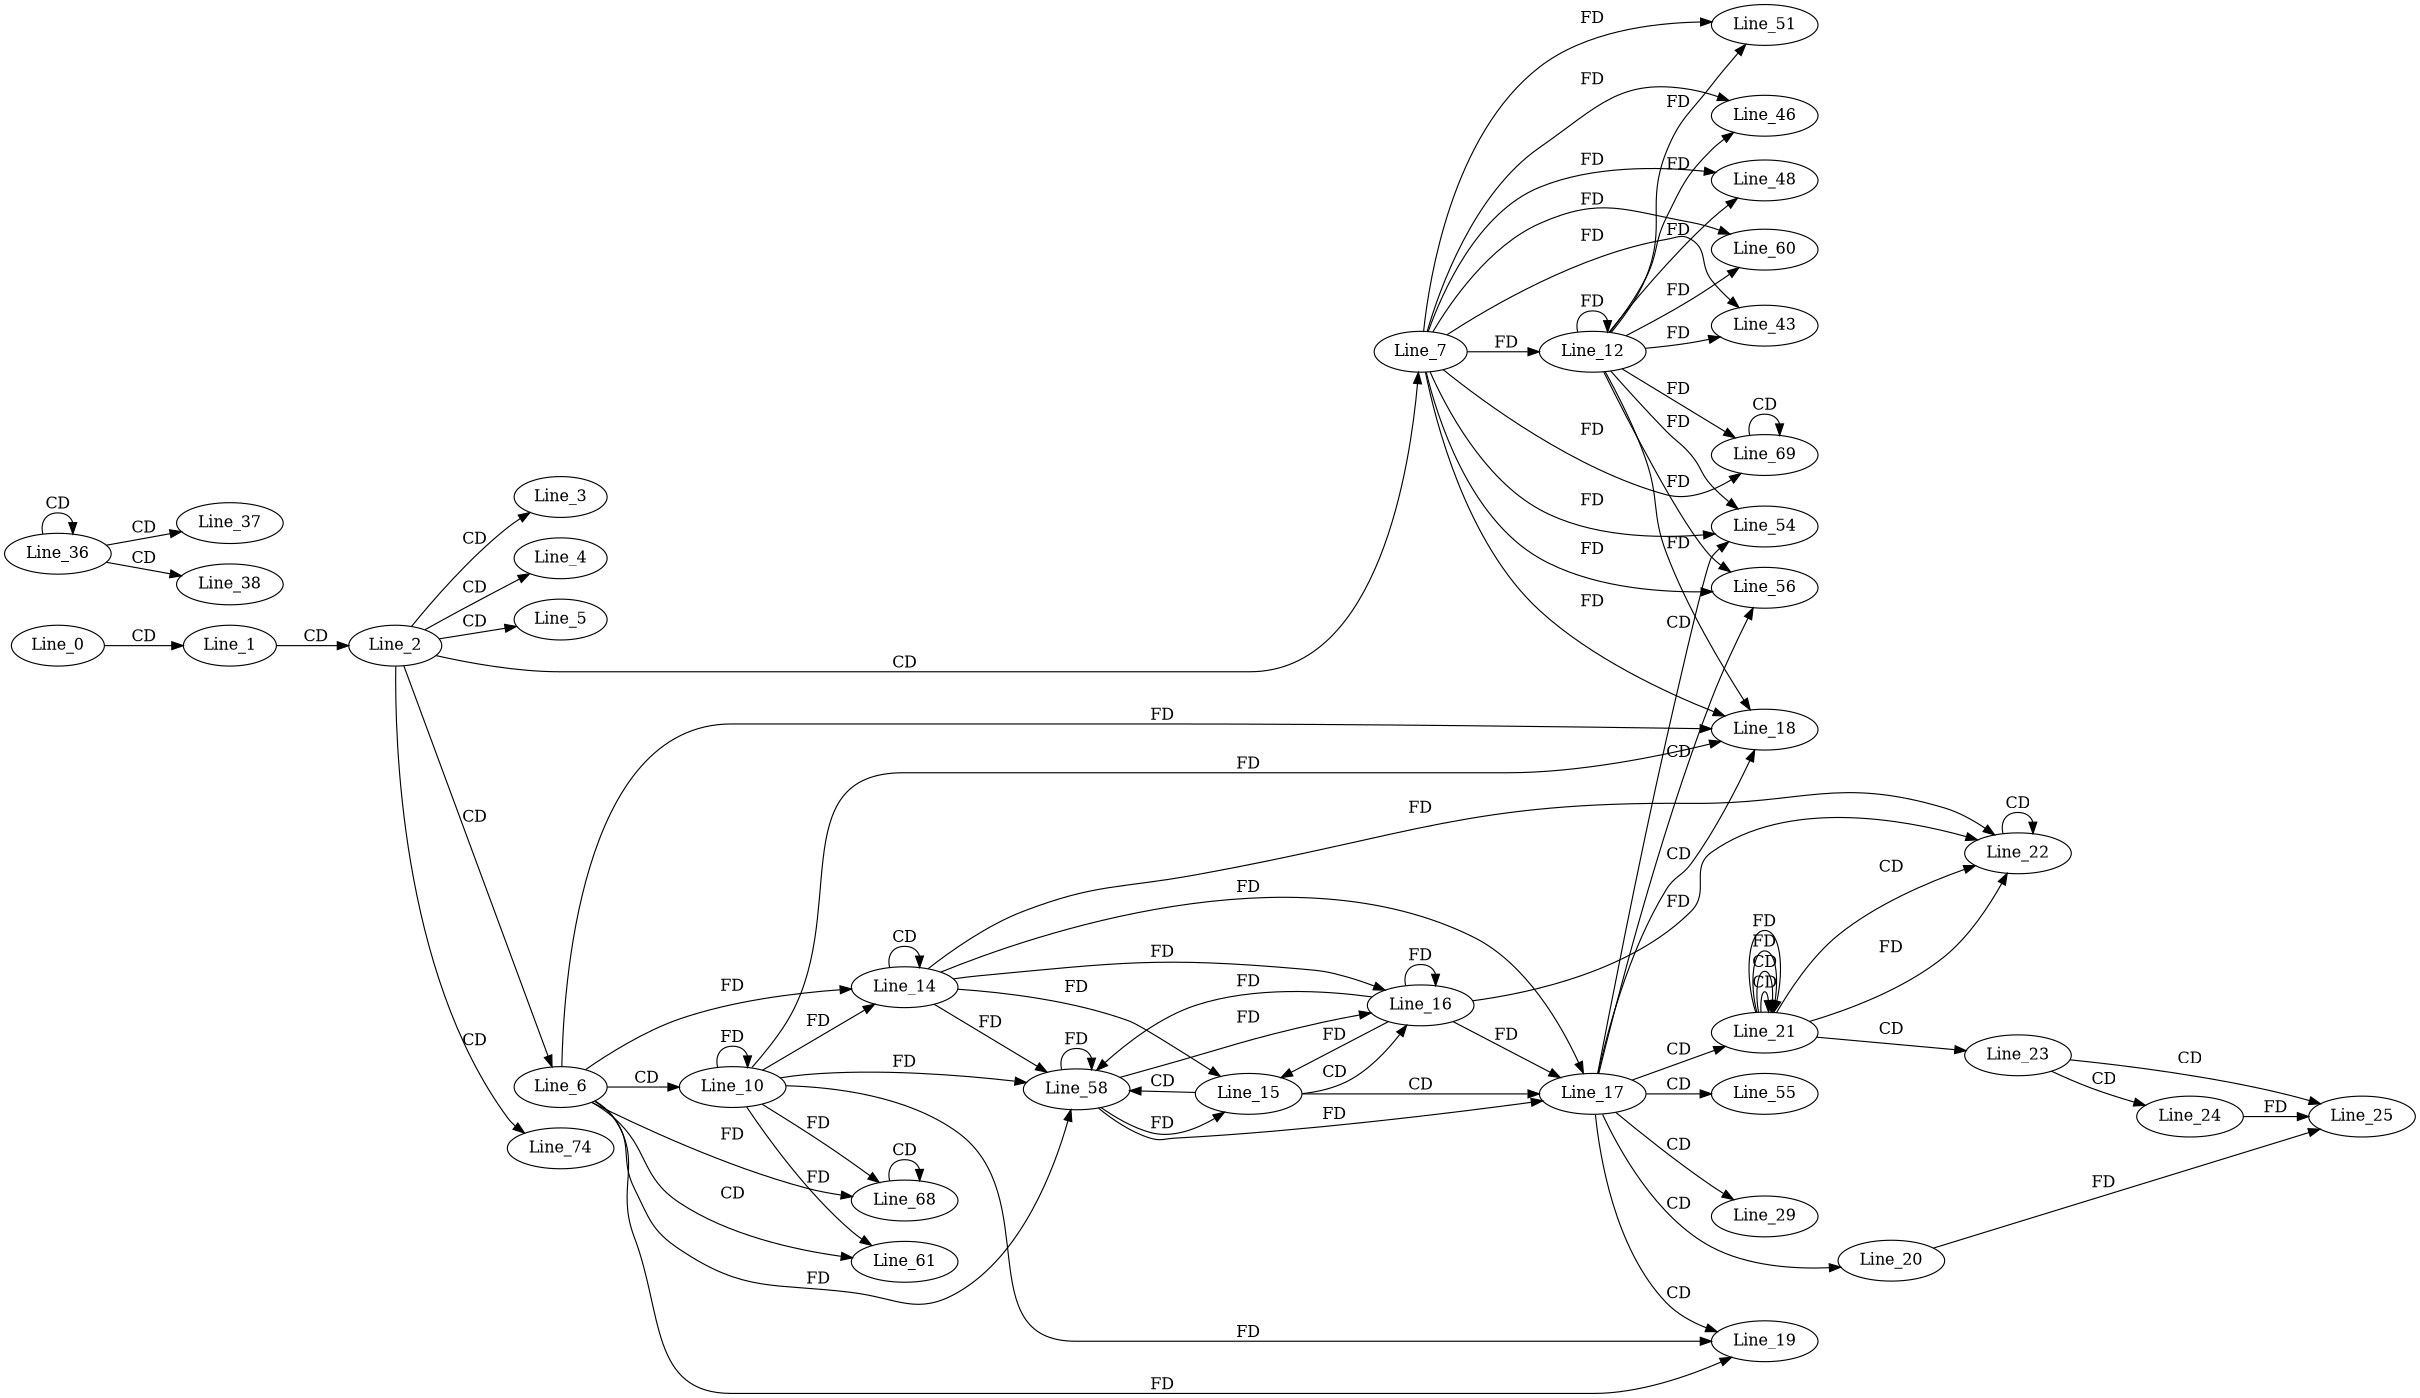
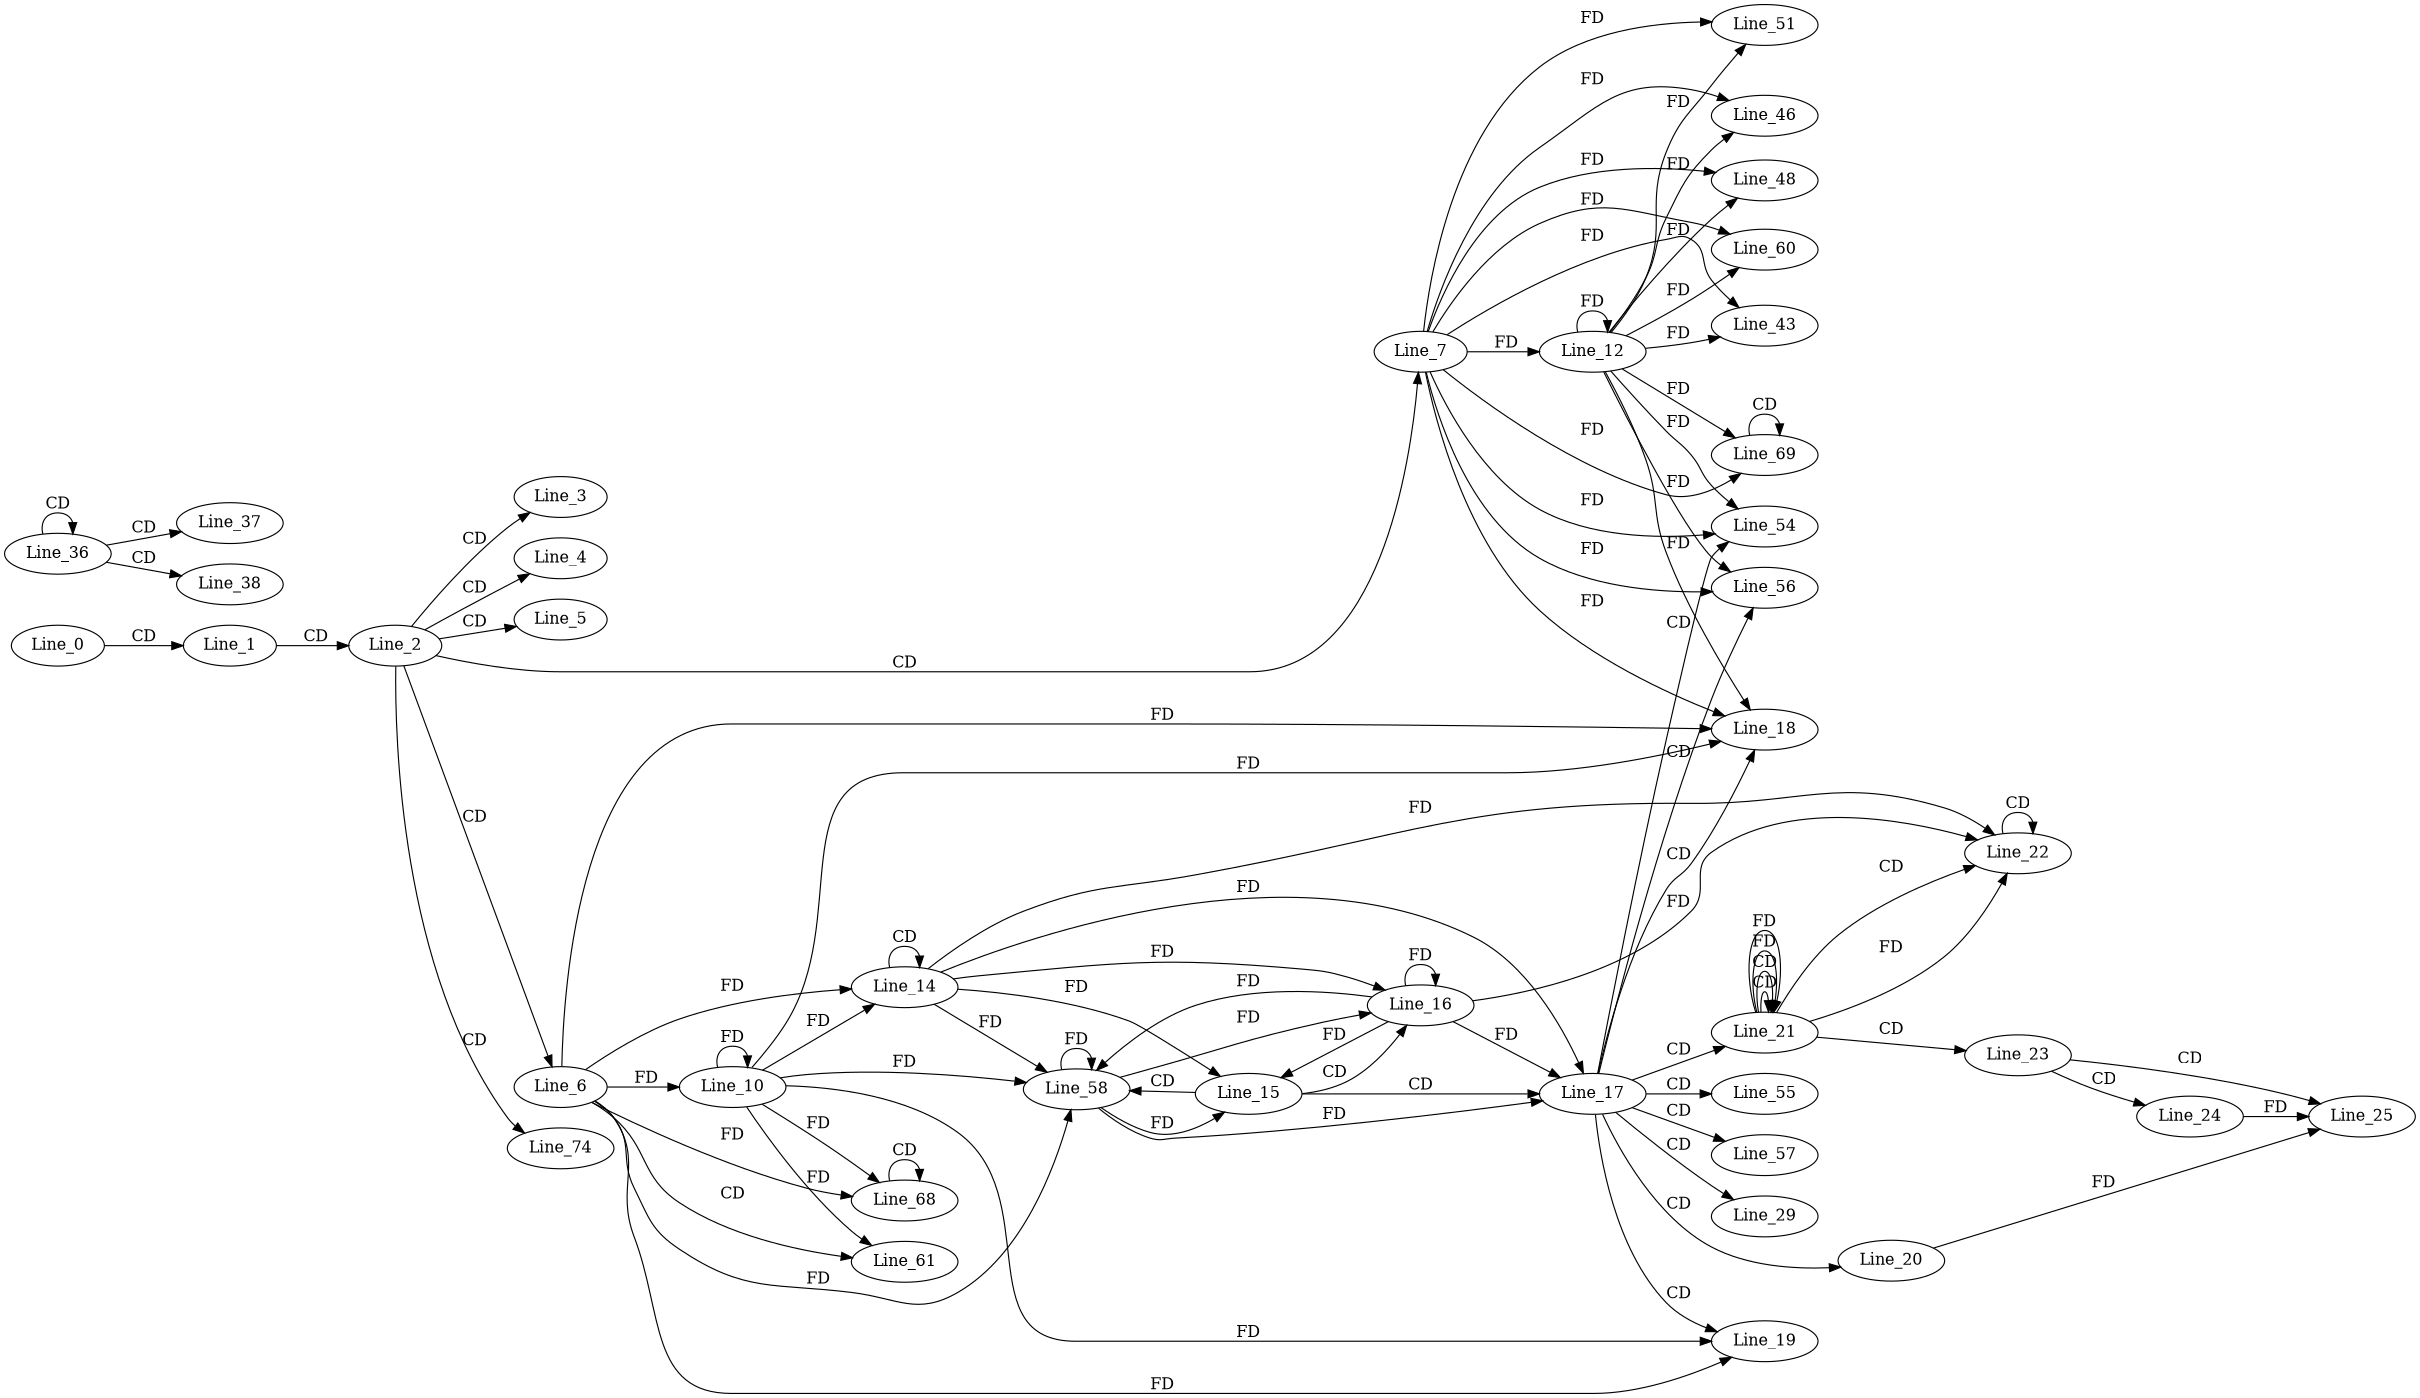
edge "Line_6" -> "Line_10": label "CD" -> "FD"
node "Line_57": added
